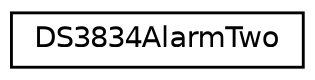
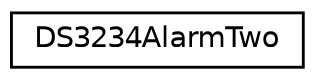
node "DS3834AlarmTwo": label "DS3834AlarmTwo" -> "DS3234AlarmTwo"
